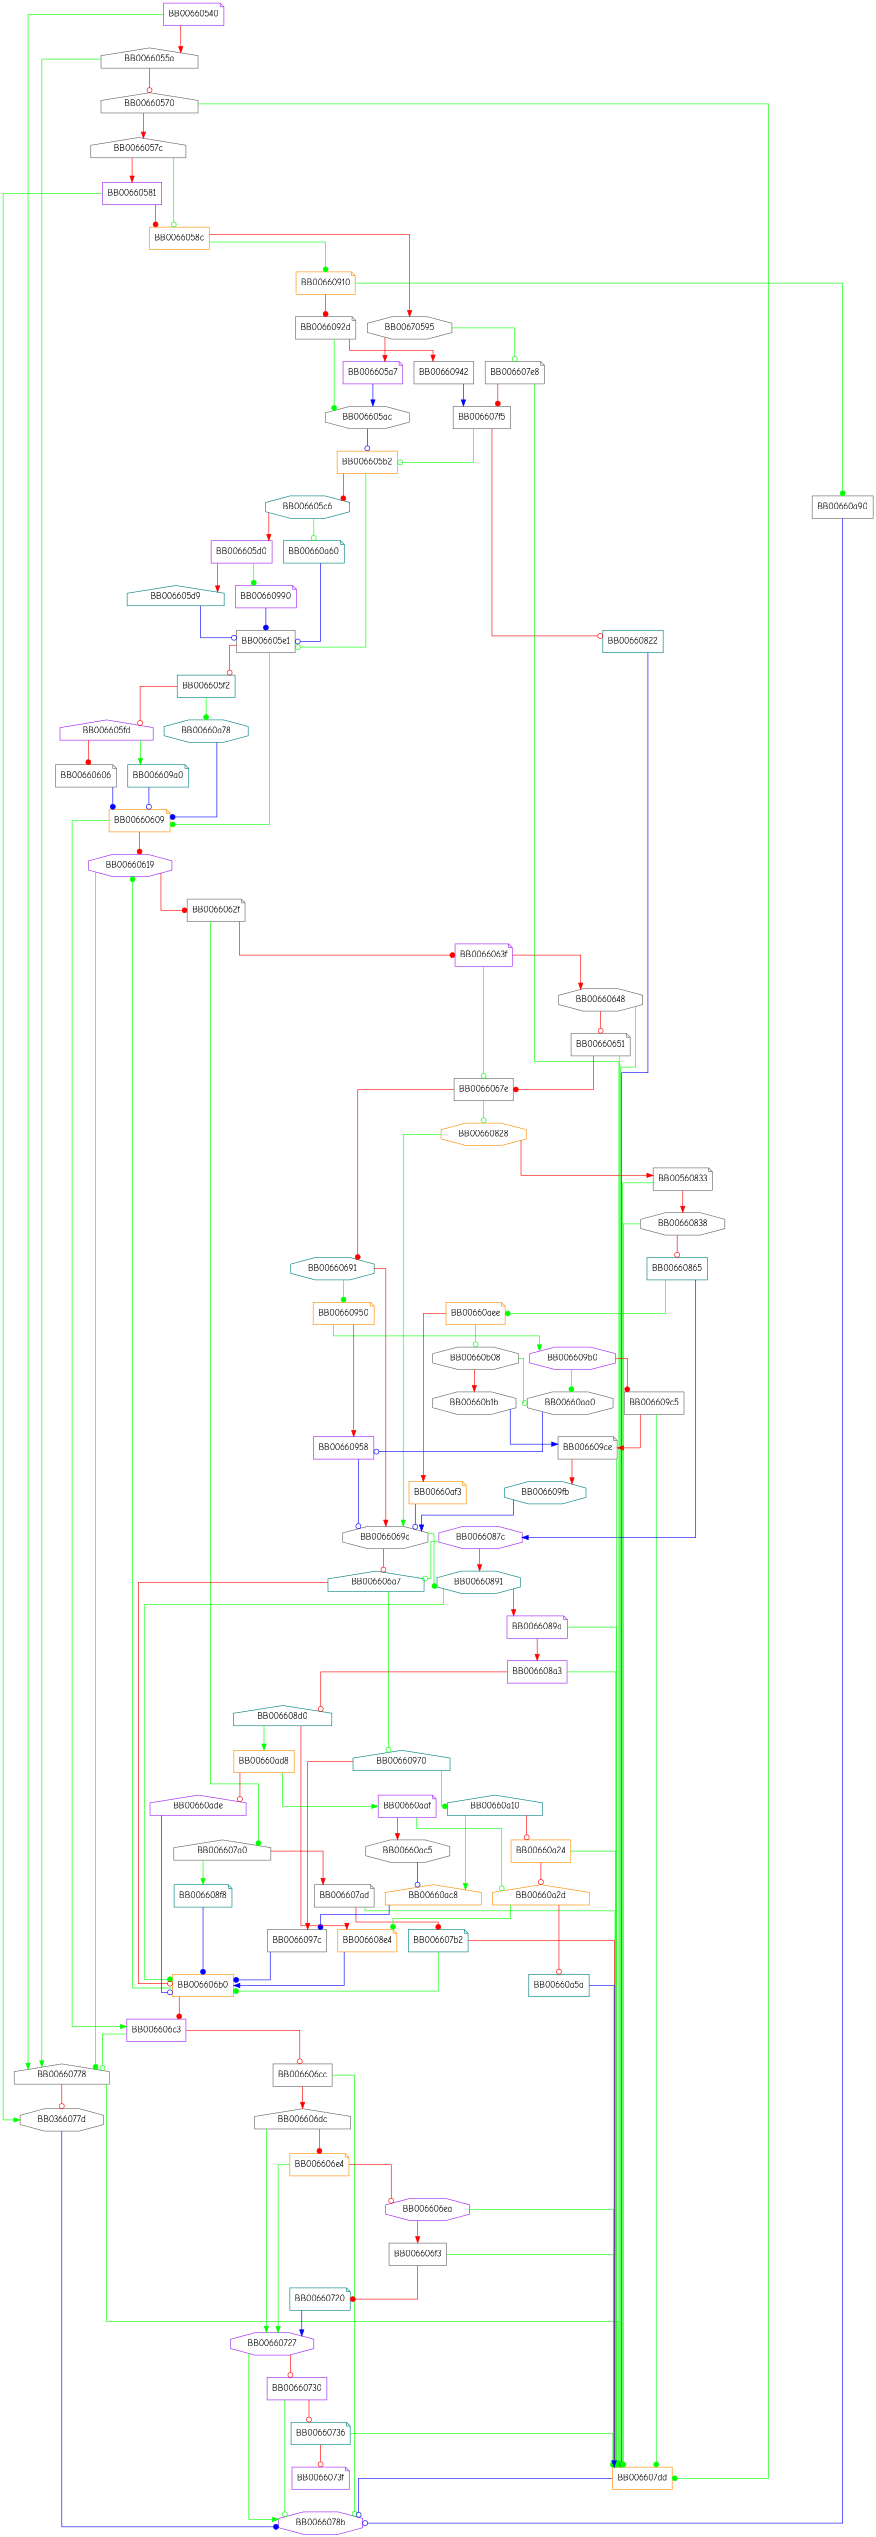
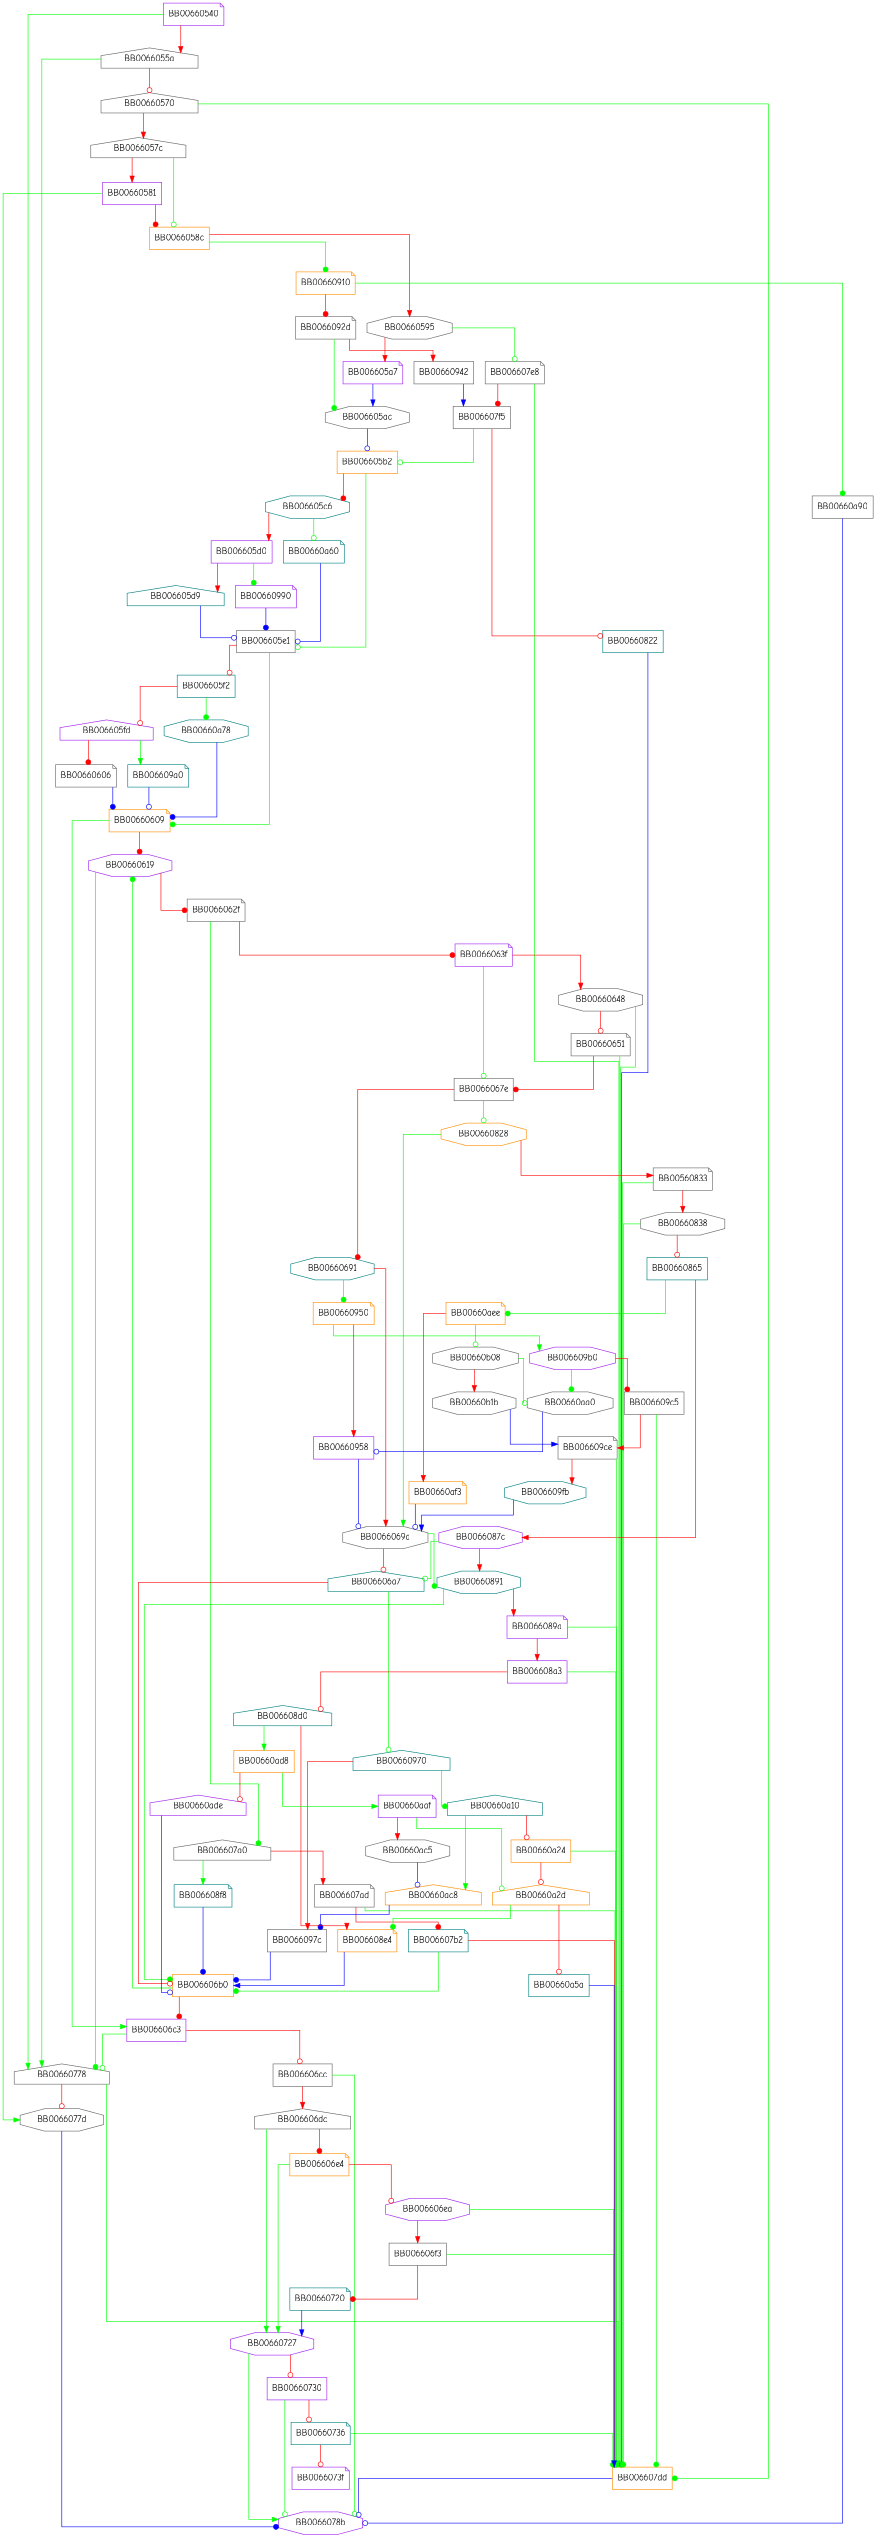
node "BB00670595": label "BB00670595" -> "BB00660595"
edge "BB00660865" -> "BB0066087c": color blue -> red
node "BB0366077d": label "BB0366077d" -> "BB0066077d"
